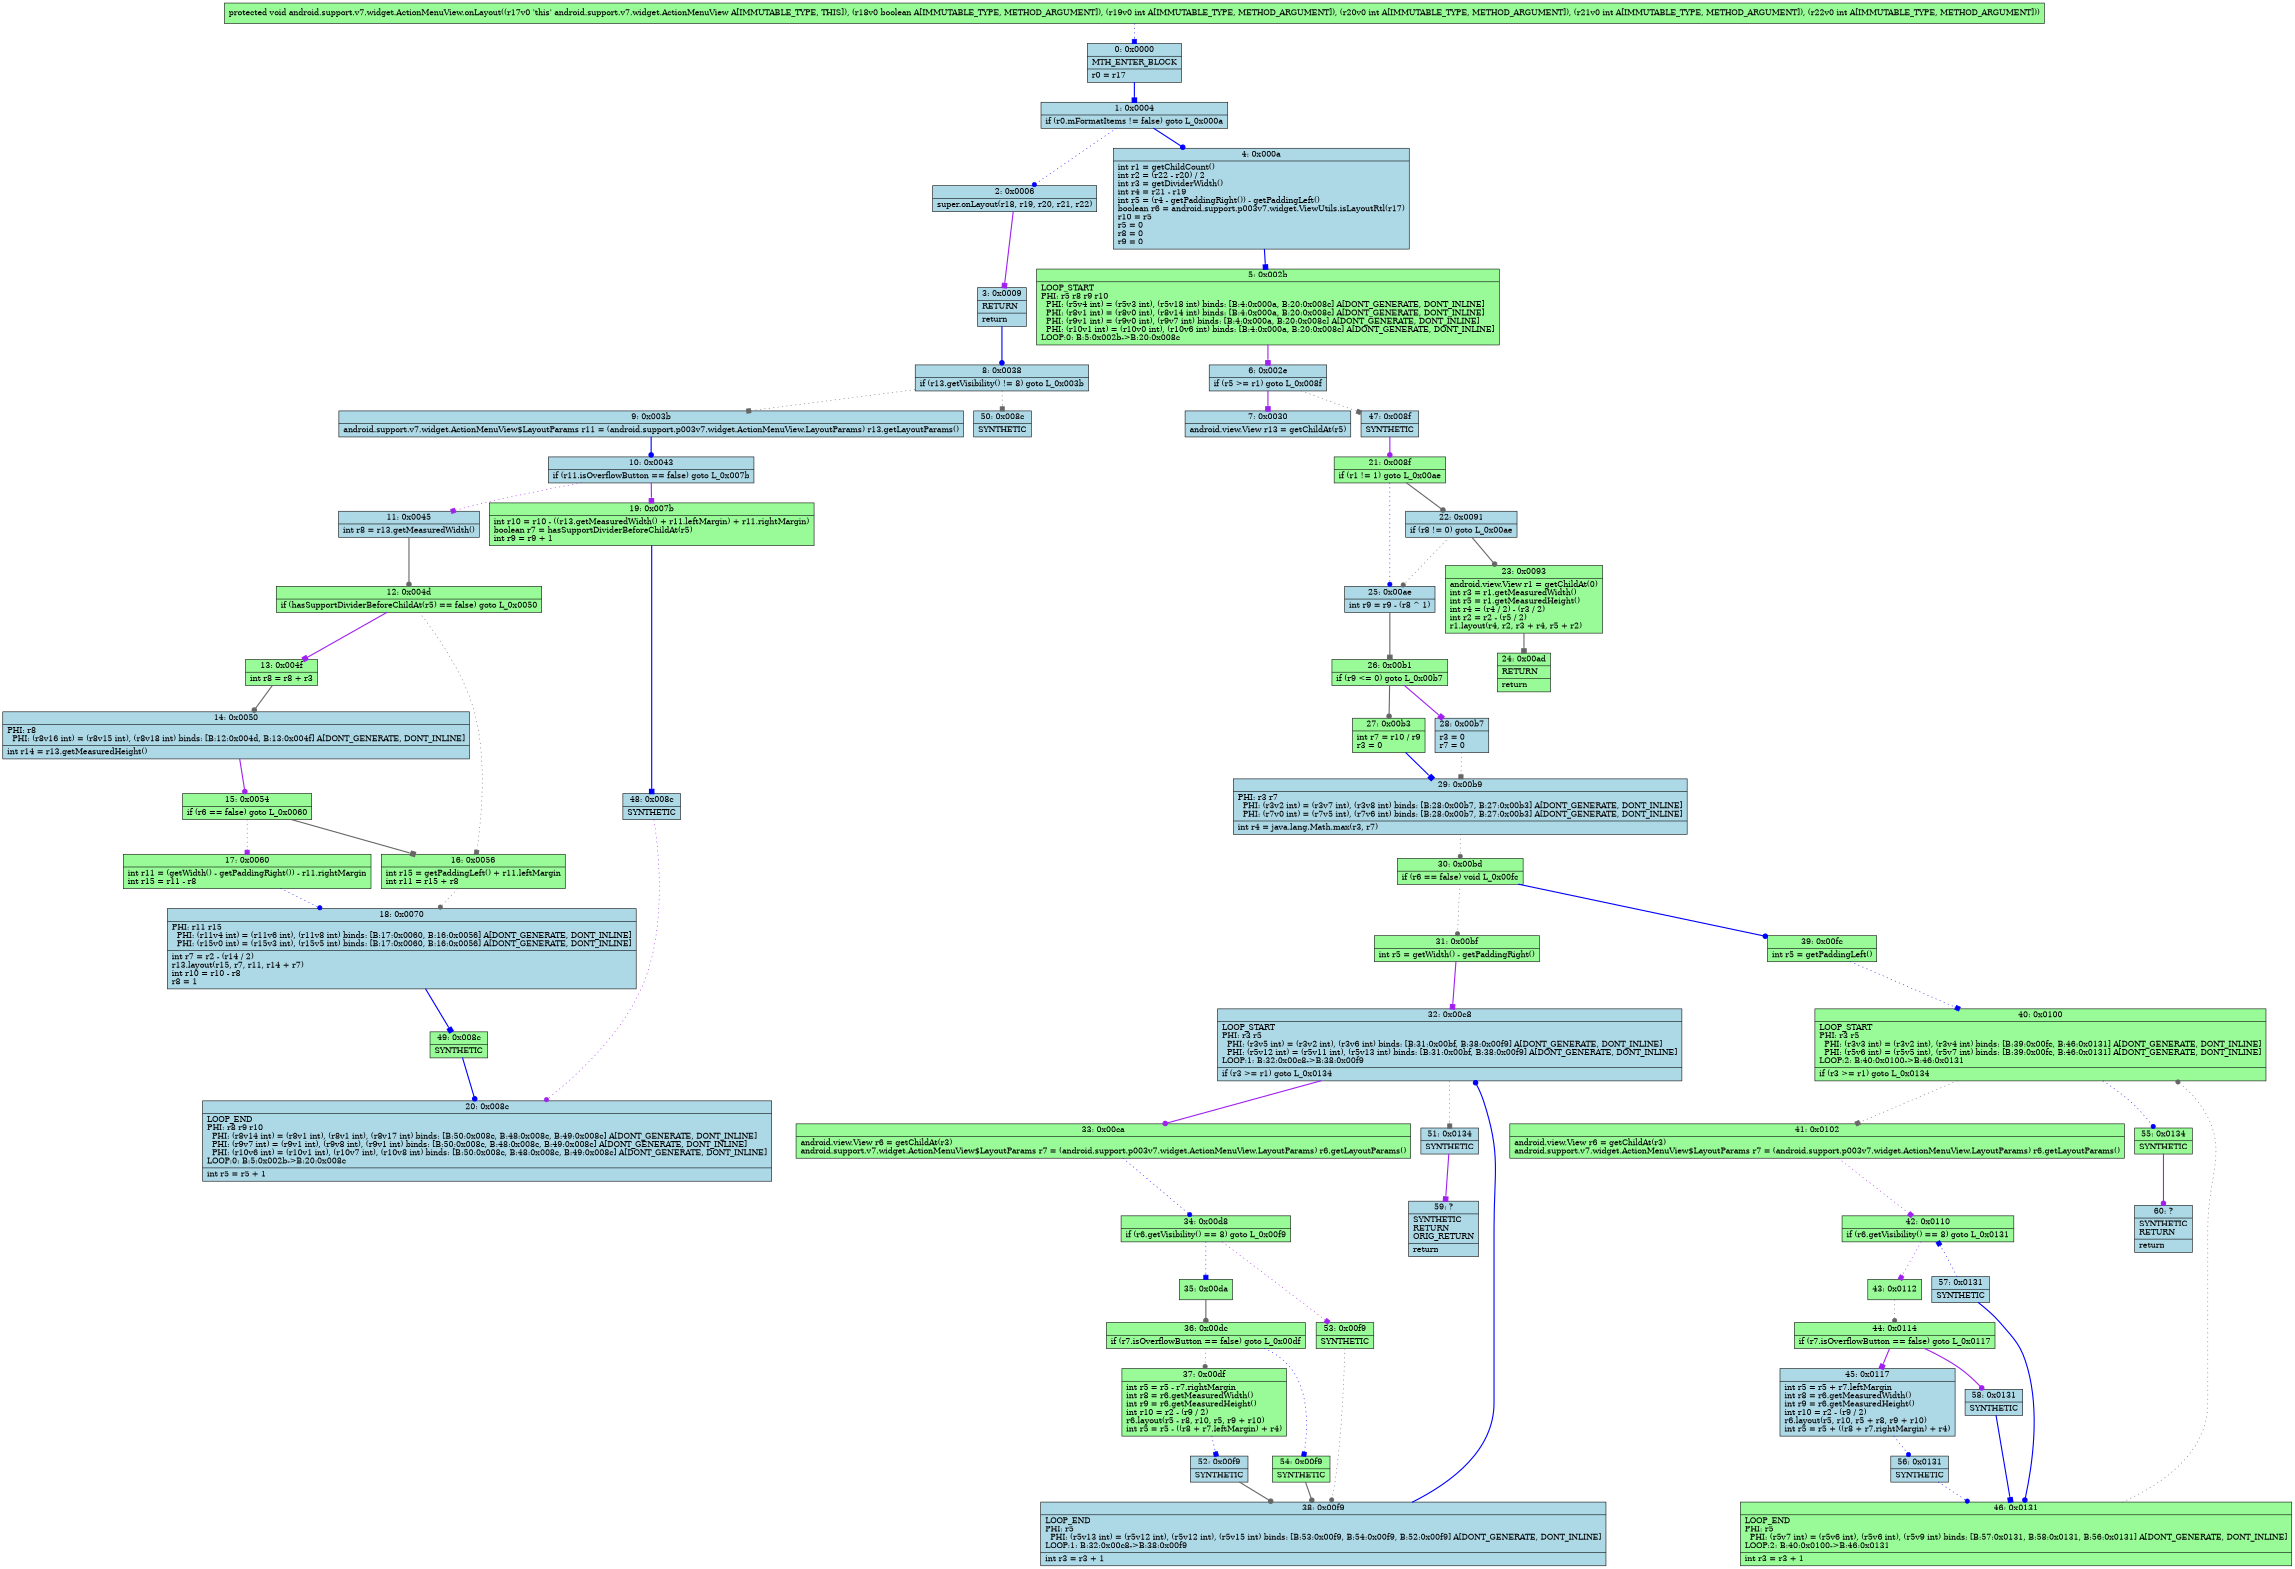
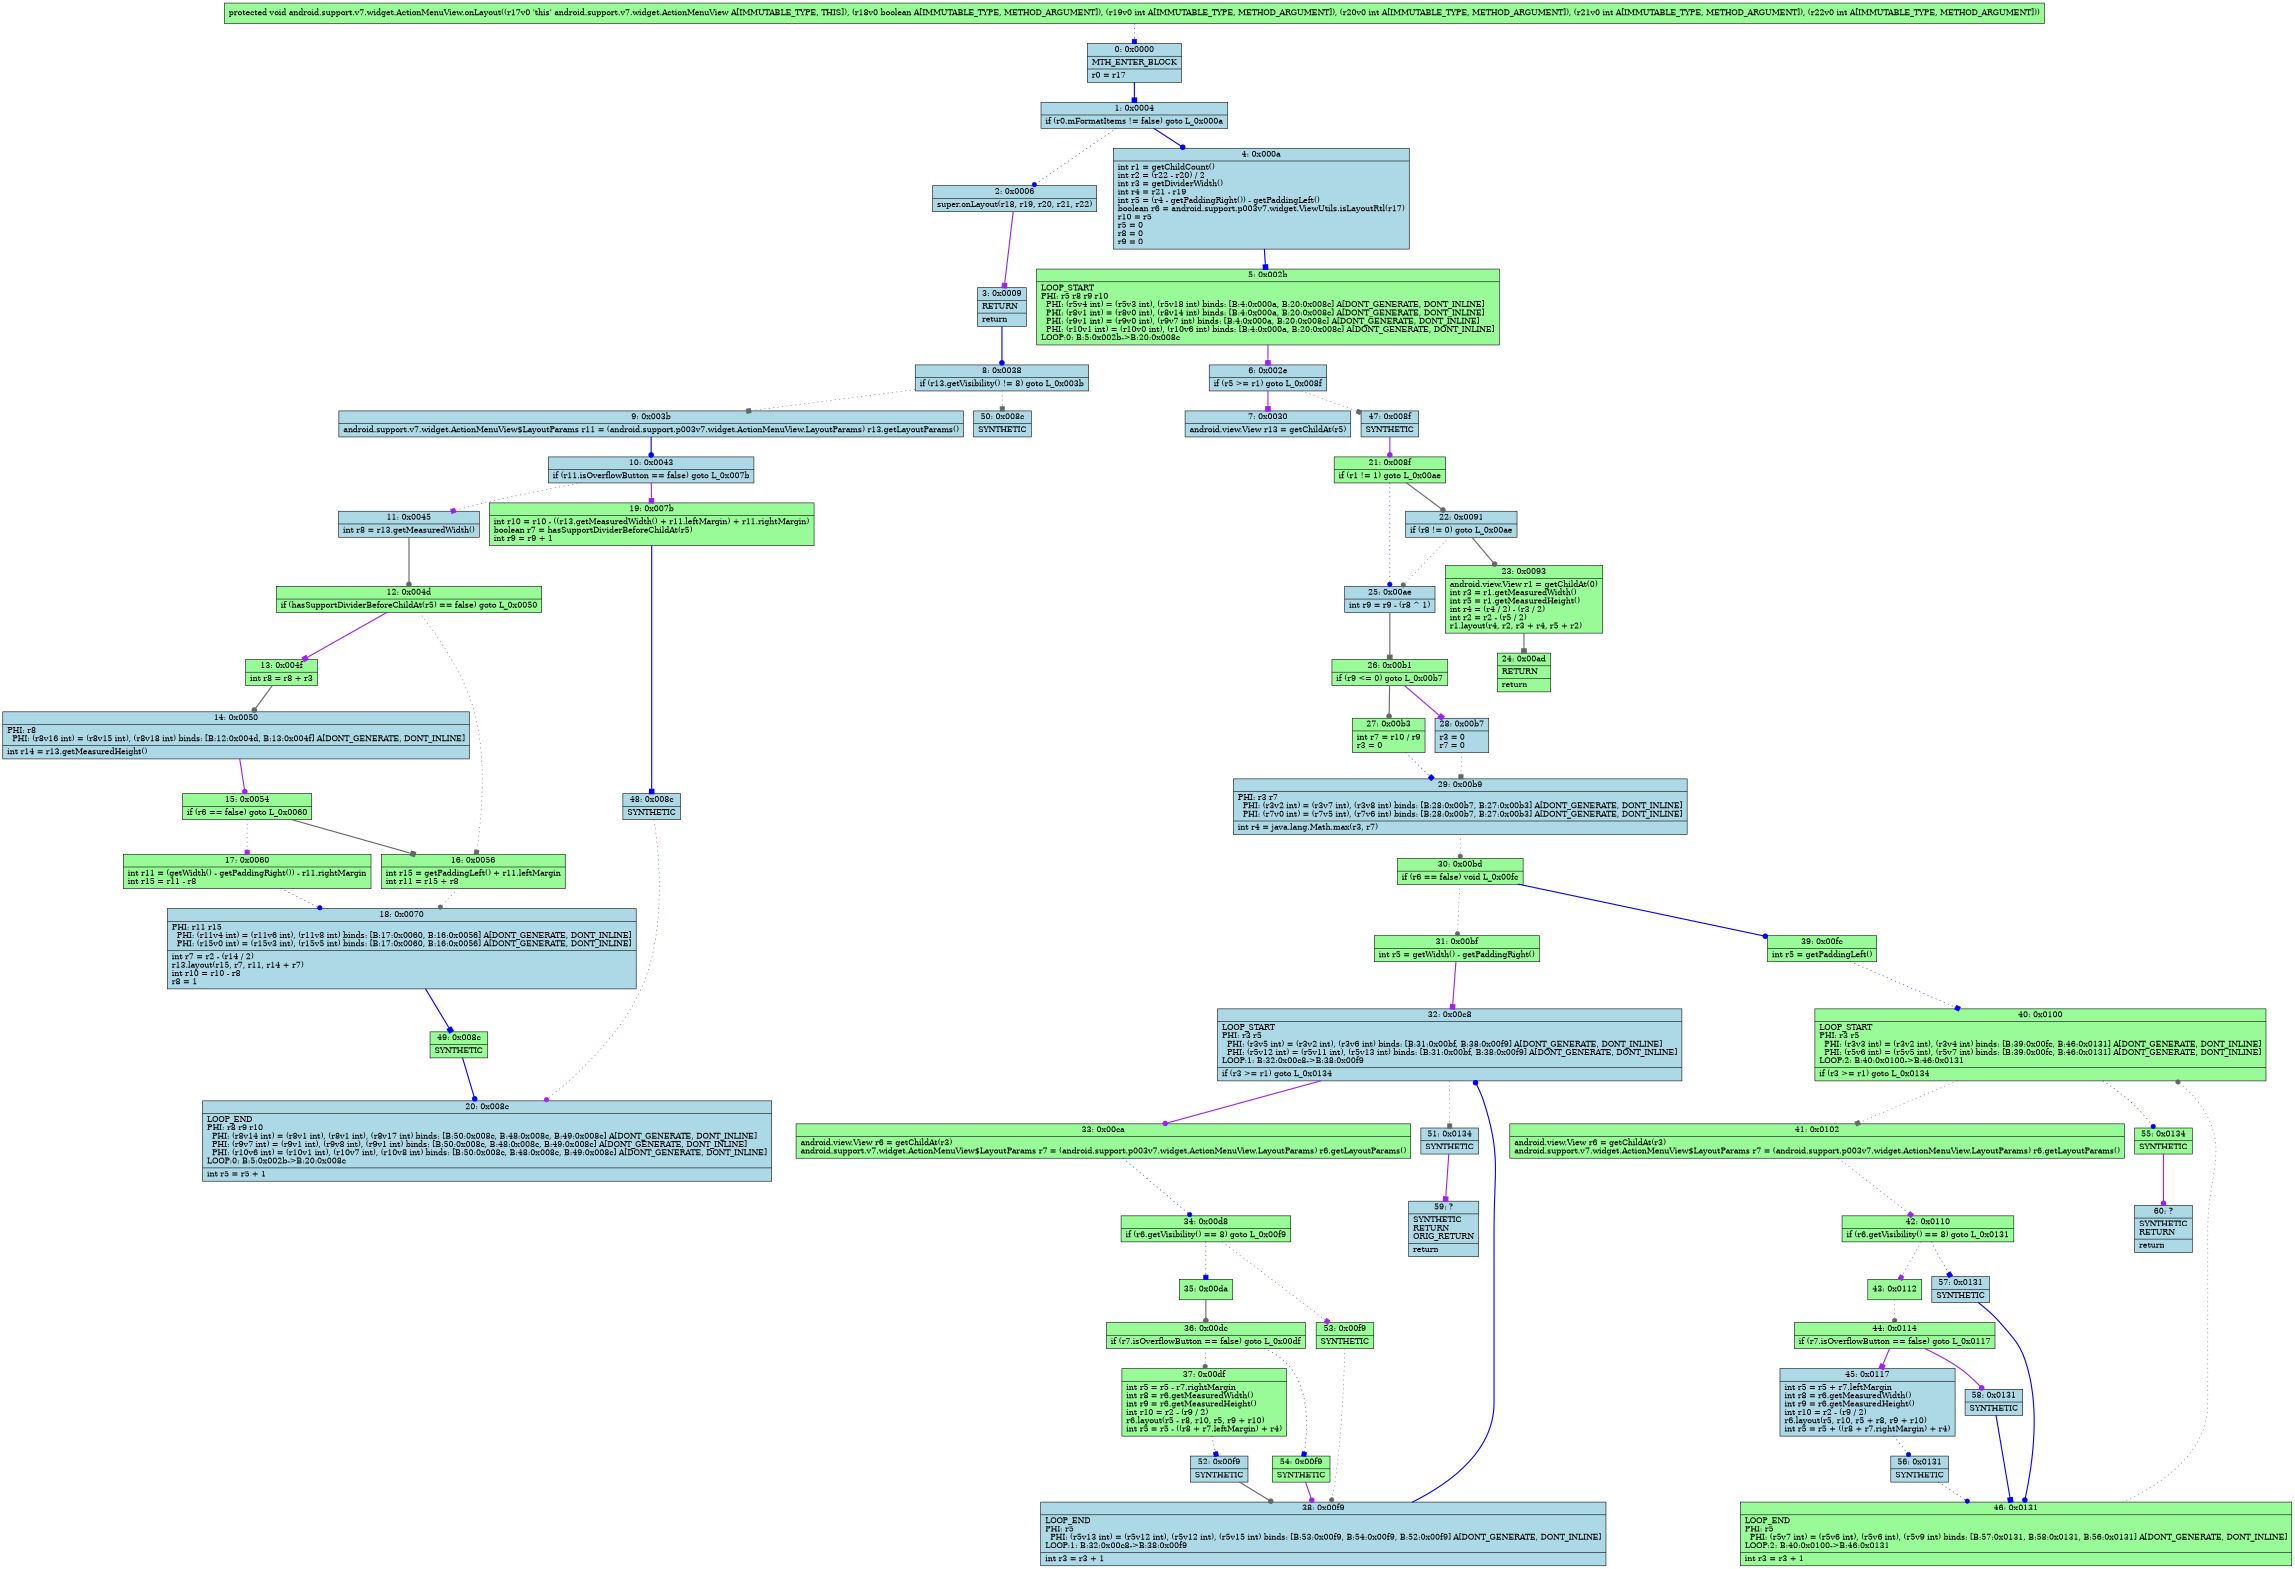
edge "27: 0x00b3" -> "29: 0x00b9": style bold -> dotted
edge "57: 0x0131" -> "42: 0x0110": reversed
edge "54: 0x00f9" -> "38: 0x00f9": color gray40 -> purple
